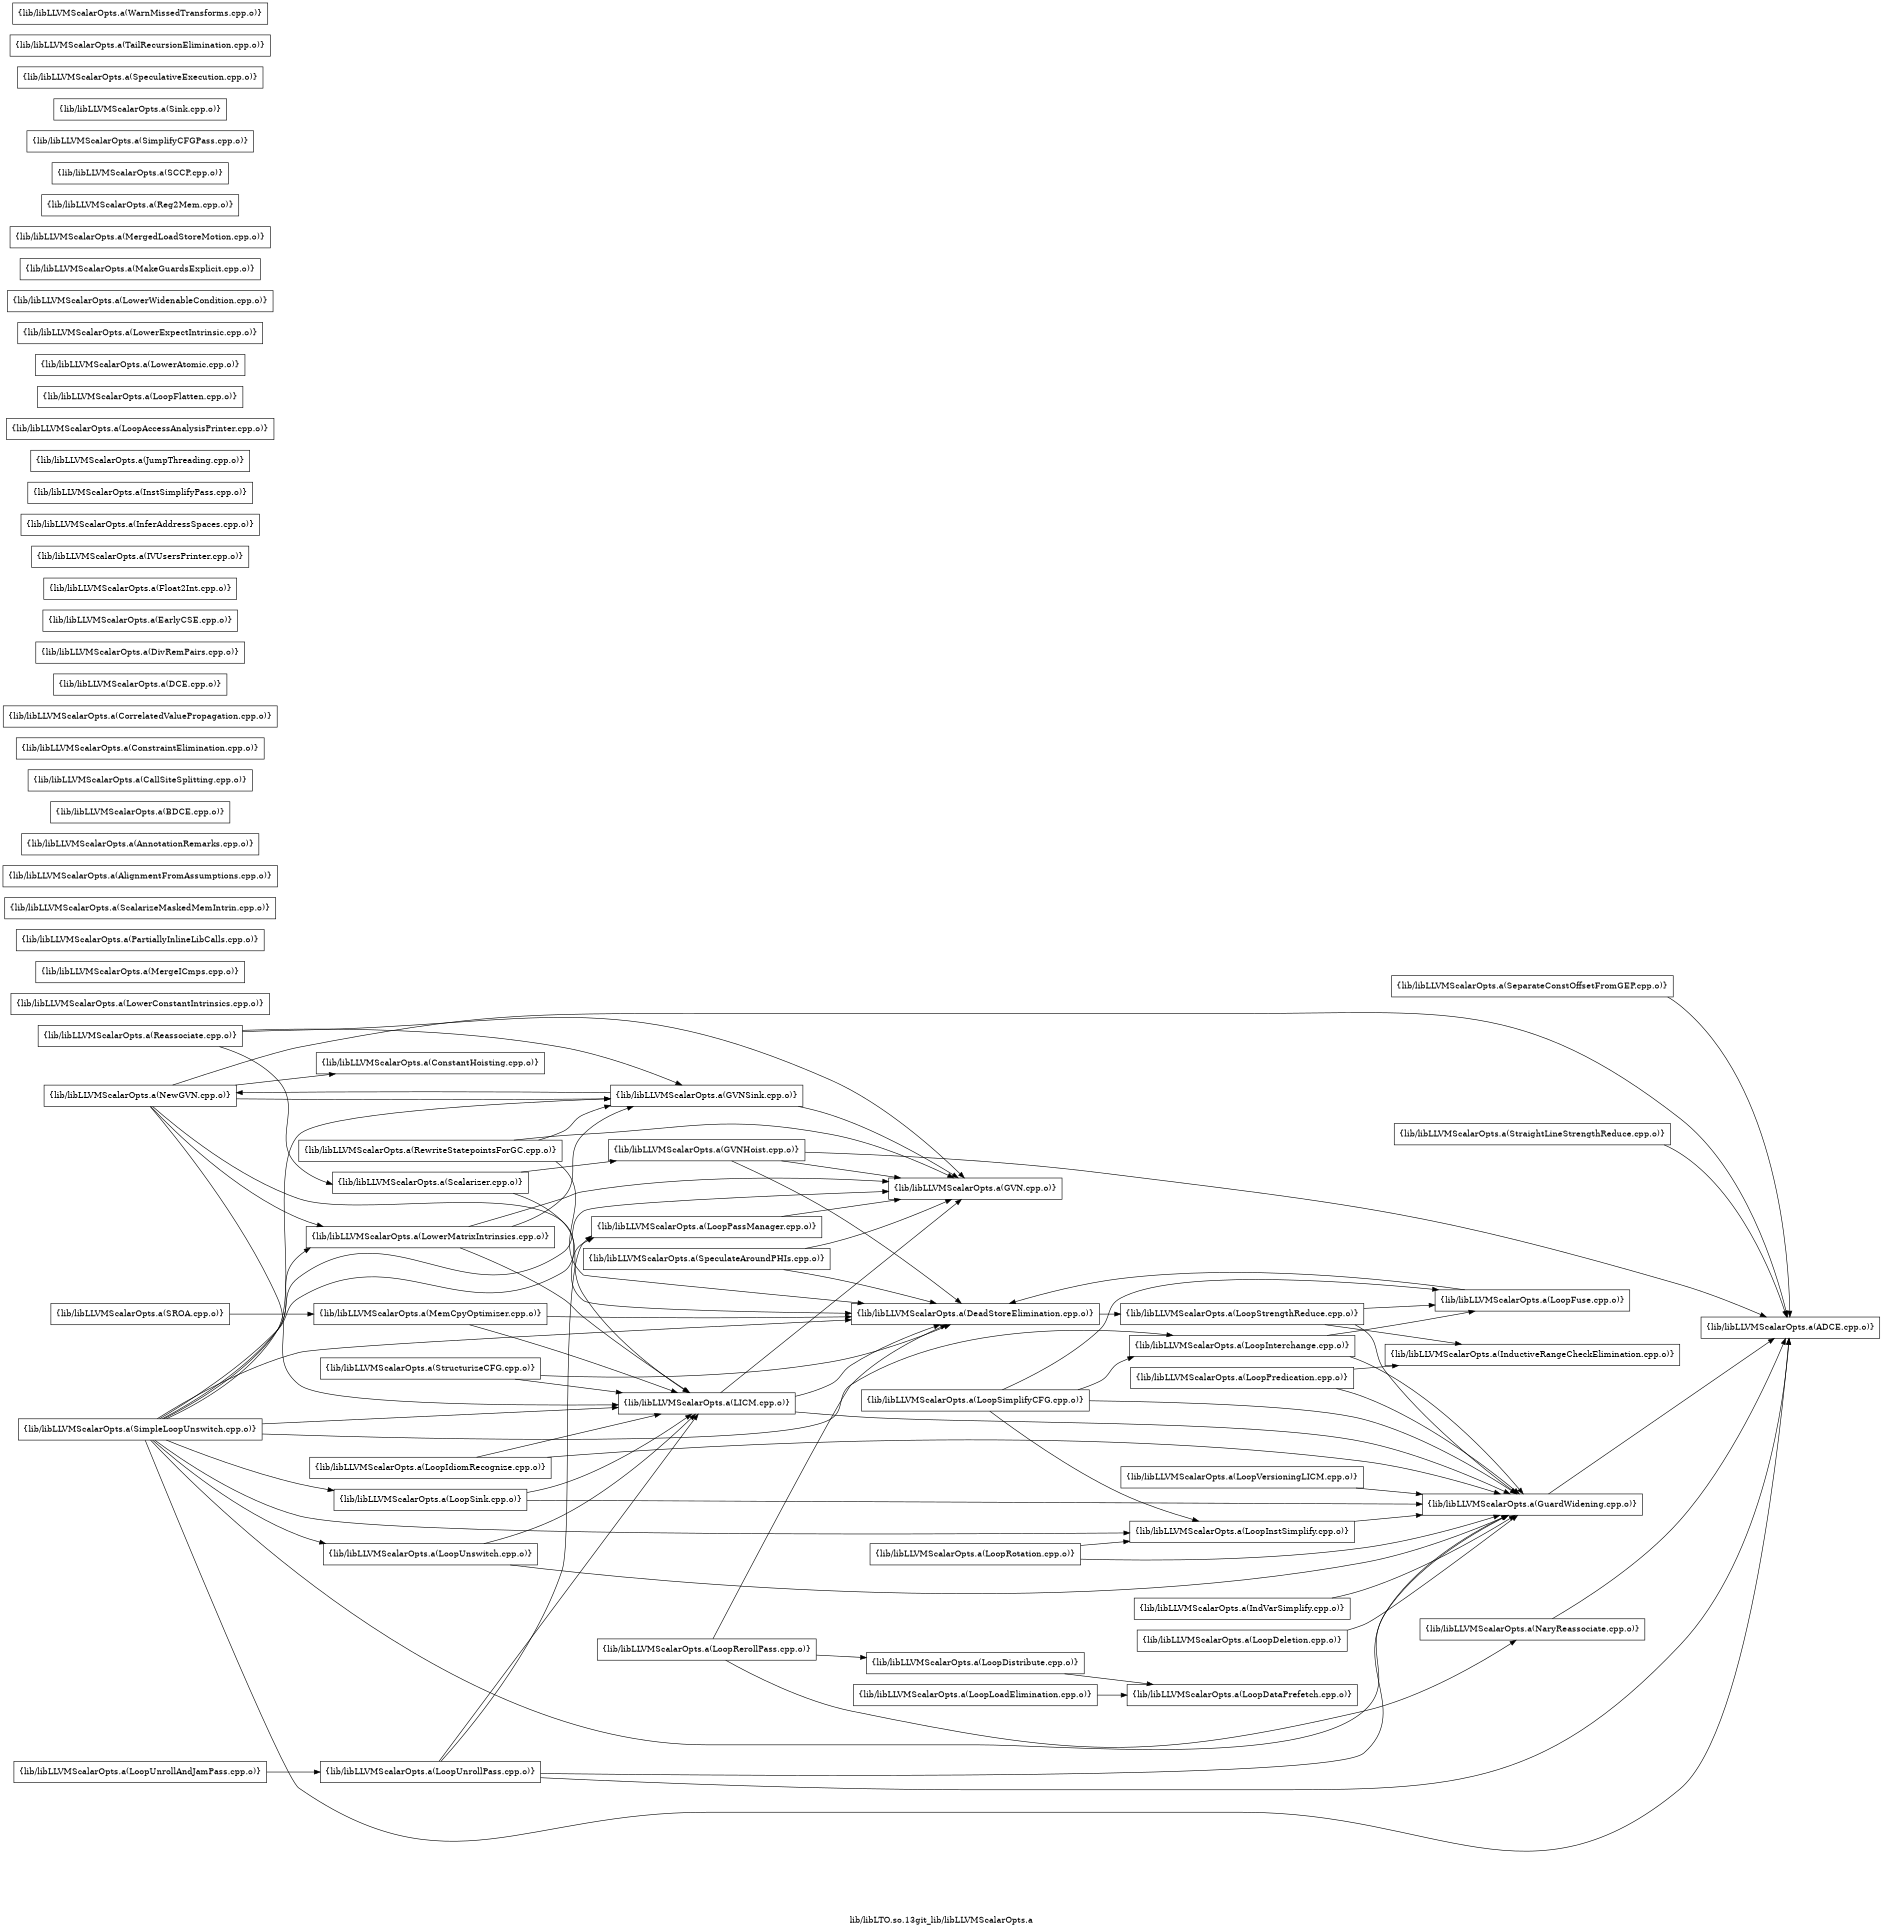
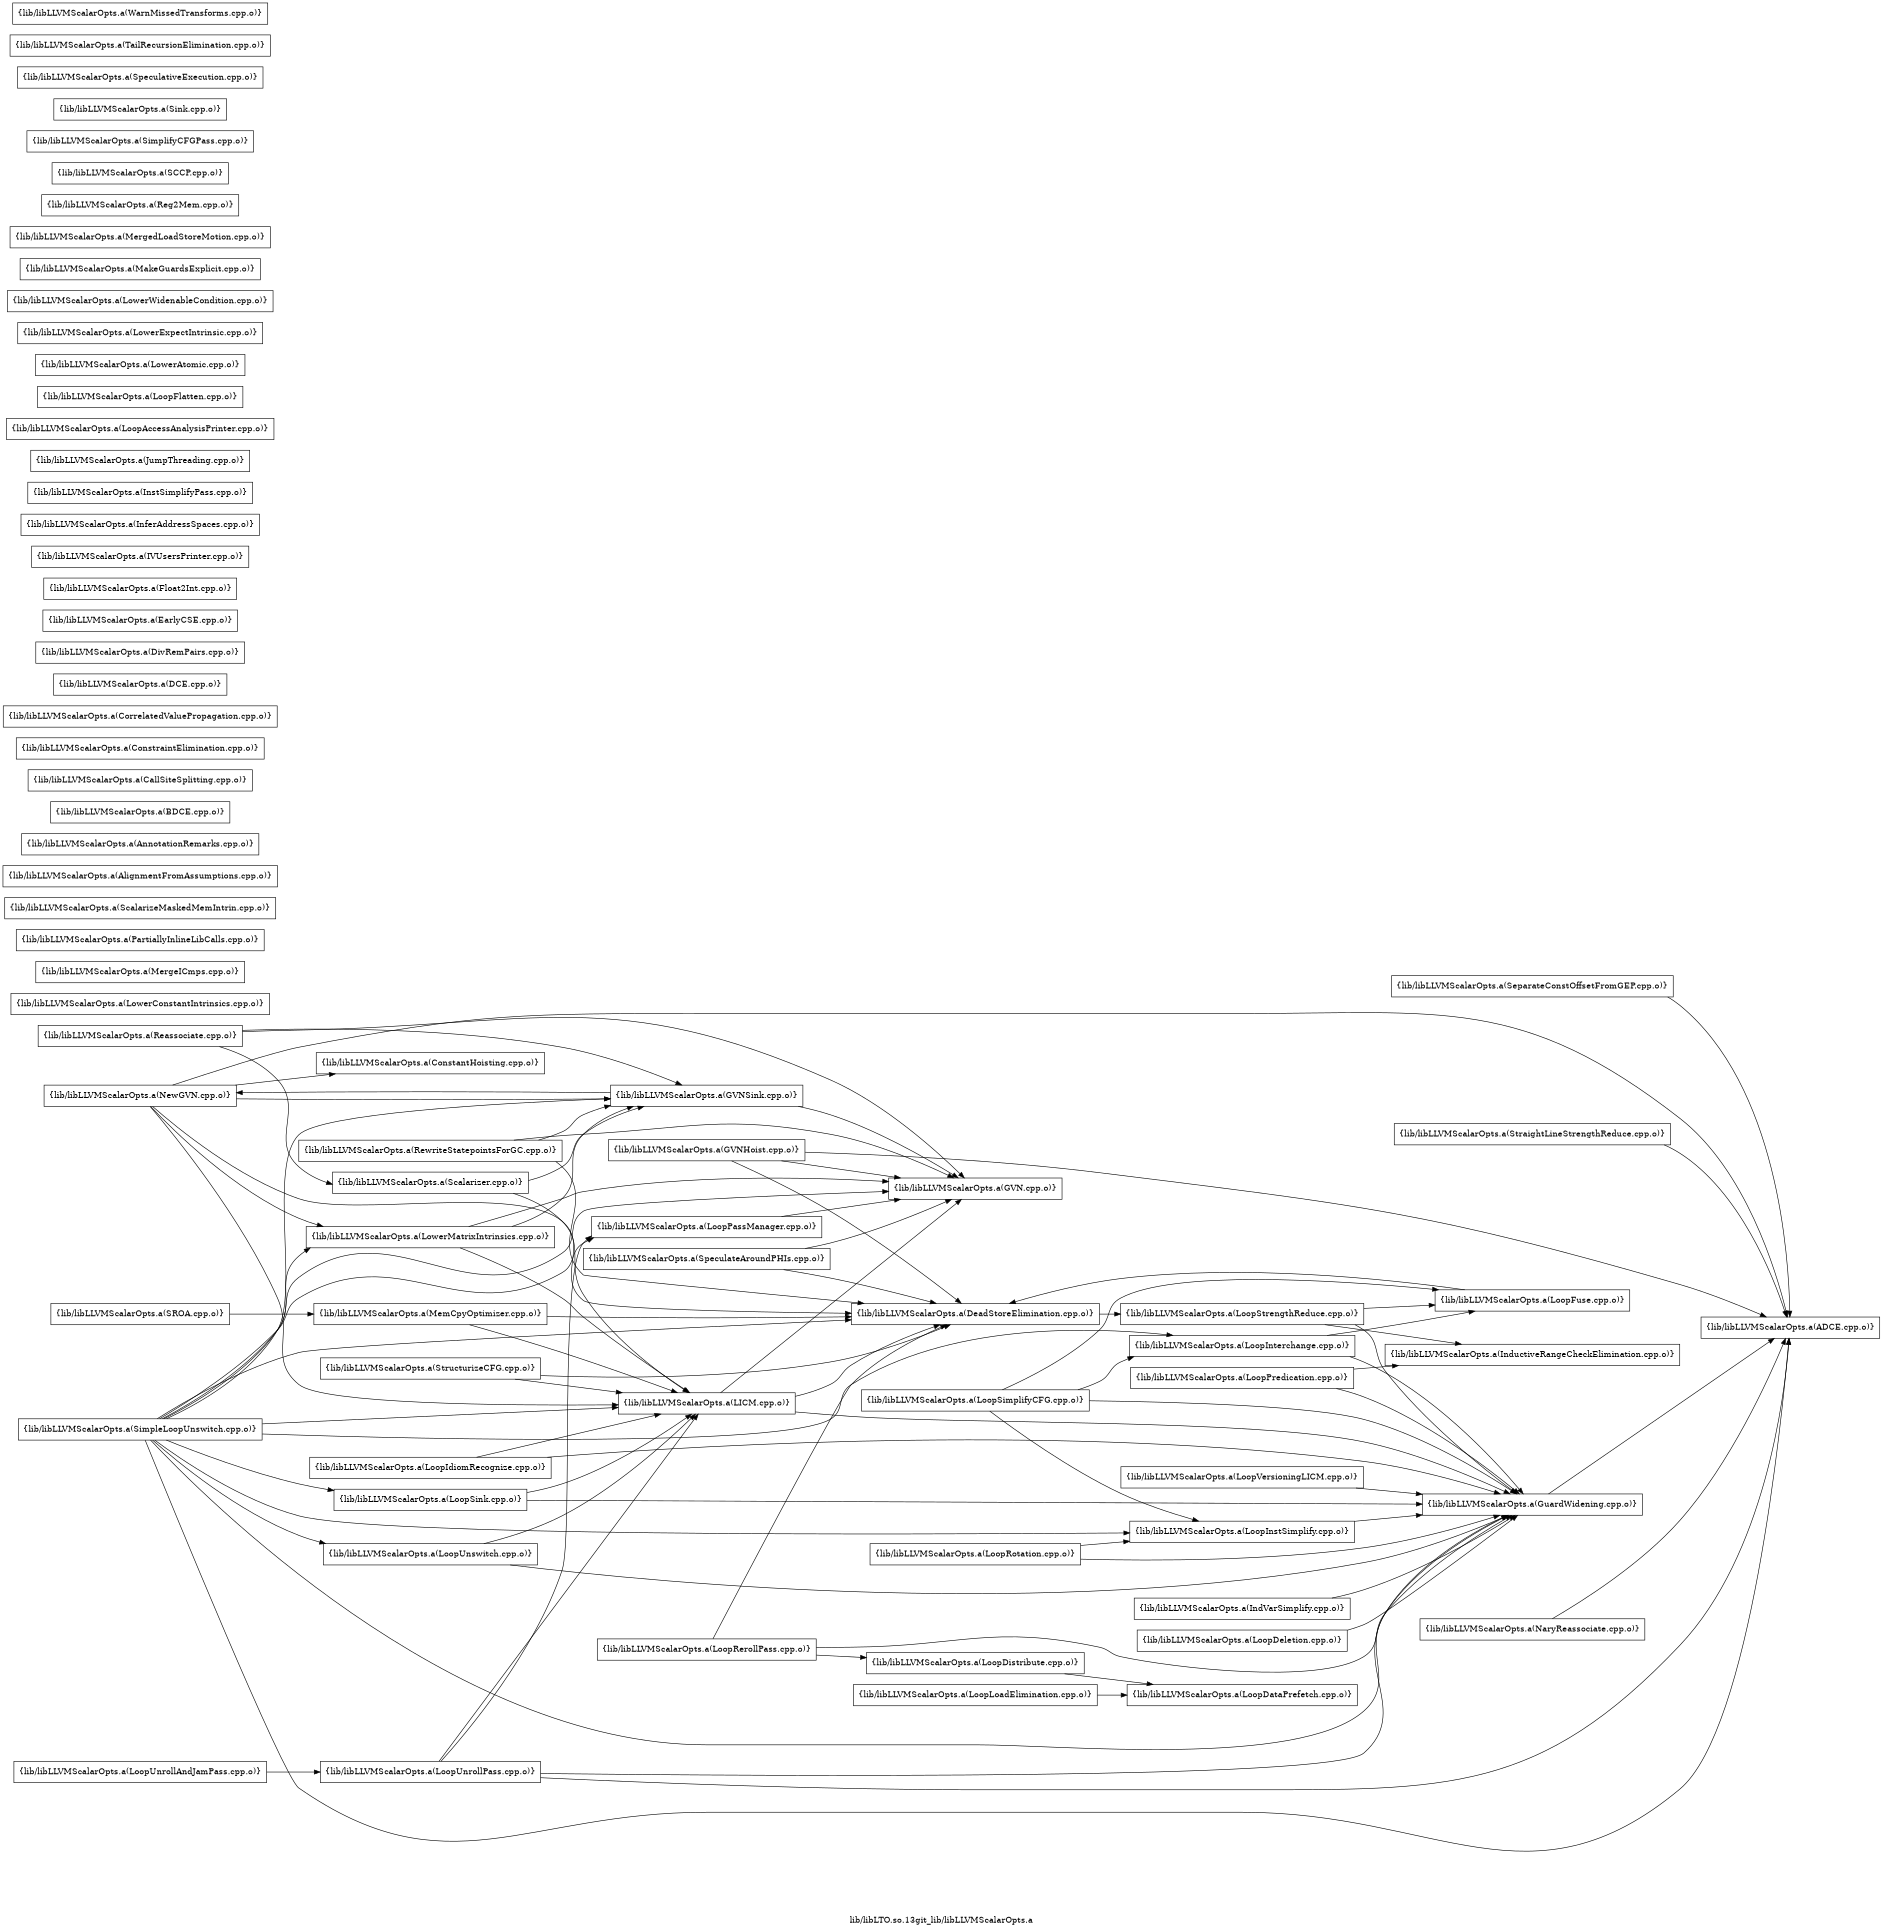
edge "{lib/libLLVMScalarOpts.a(Scalarizer.cpp.o)}" -> "{lib/libLLVMScalarOpts.a(GVNHoist.cpp.o)}": now "{lib/libLLVMScalarOpts.a(Scalarizer.cpp.o)}" -> "{lib/libLLVMScalarOpts.a(GVNSink.cpp.o)}"
edge "{lib/libLLVMScalarOpts.a(LoopRerollPass.cpp.o)}" -> "{lib/libLLVMScalarOpts.a(NaryReassociate.cpp.o)}": now "{lib/libLLVMScalarOpts.a(LoopRerollPass.cpp.o)}" -> "{lib/libLLVMScalarOpts.a(GuardWidening.cpp.o)}"
